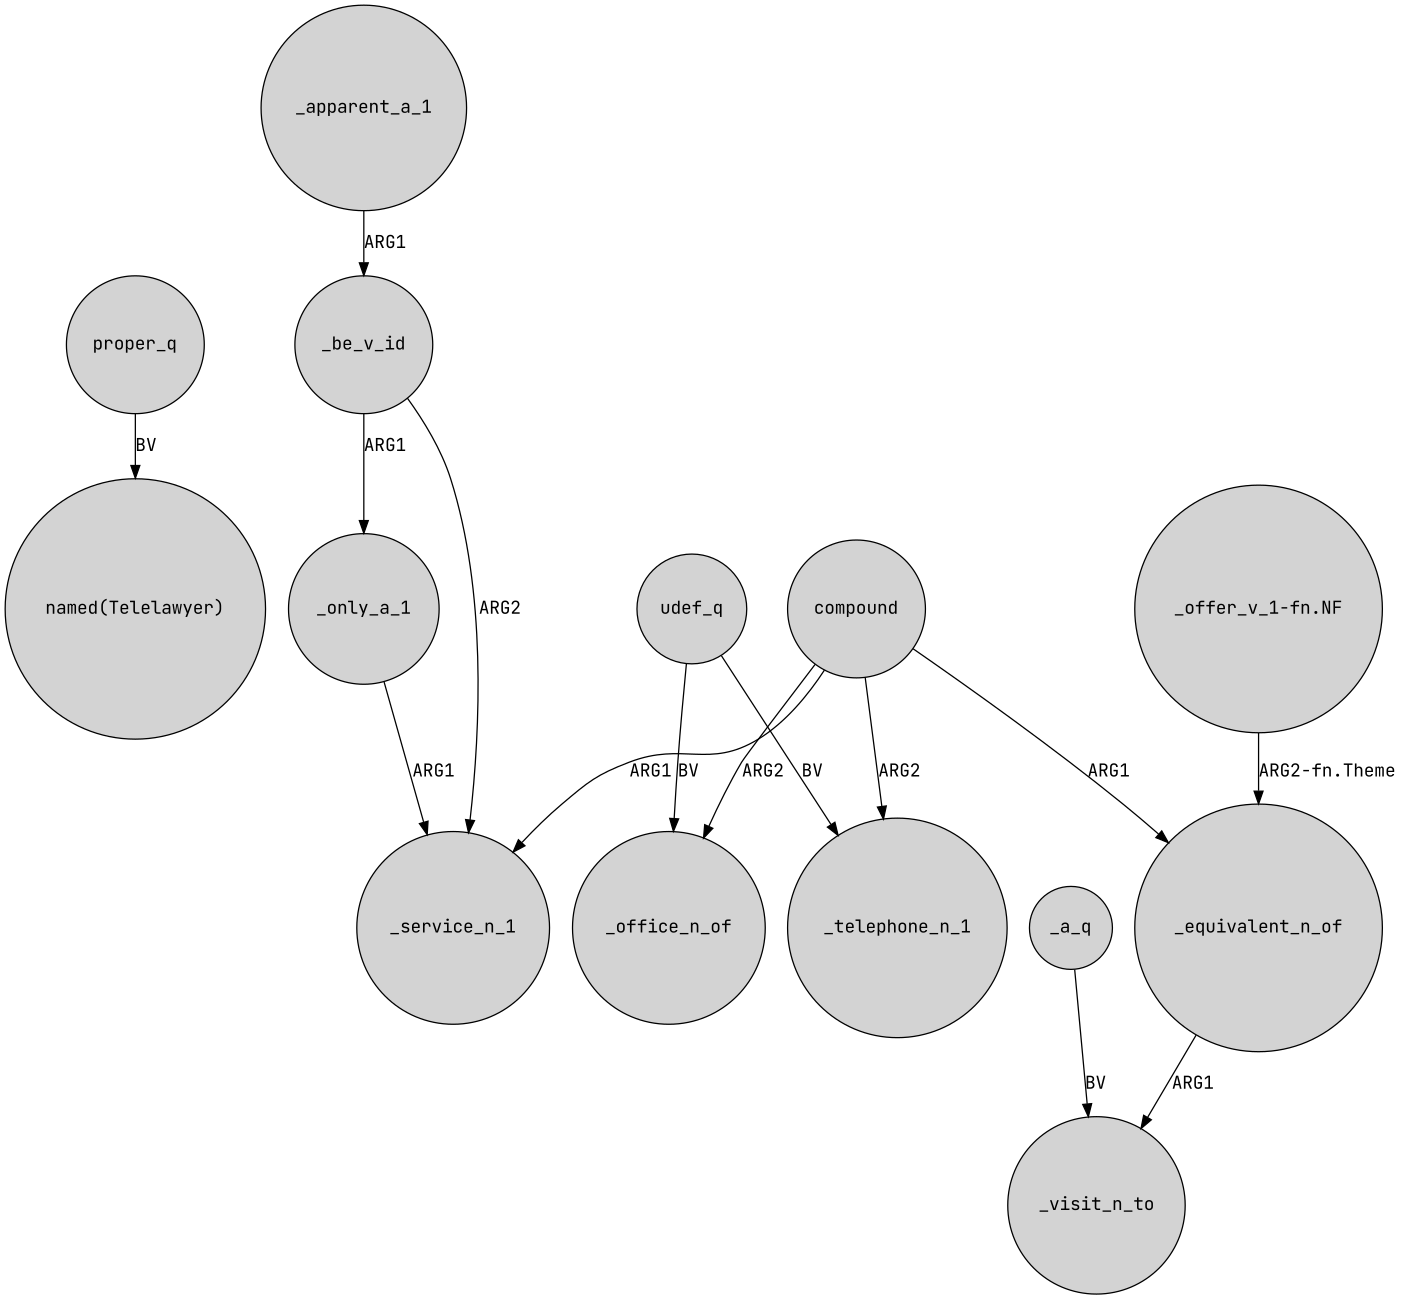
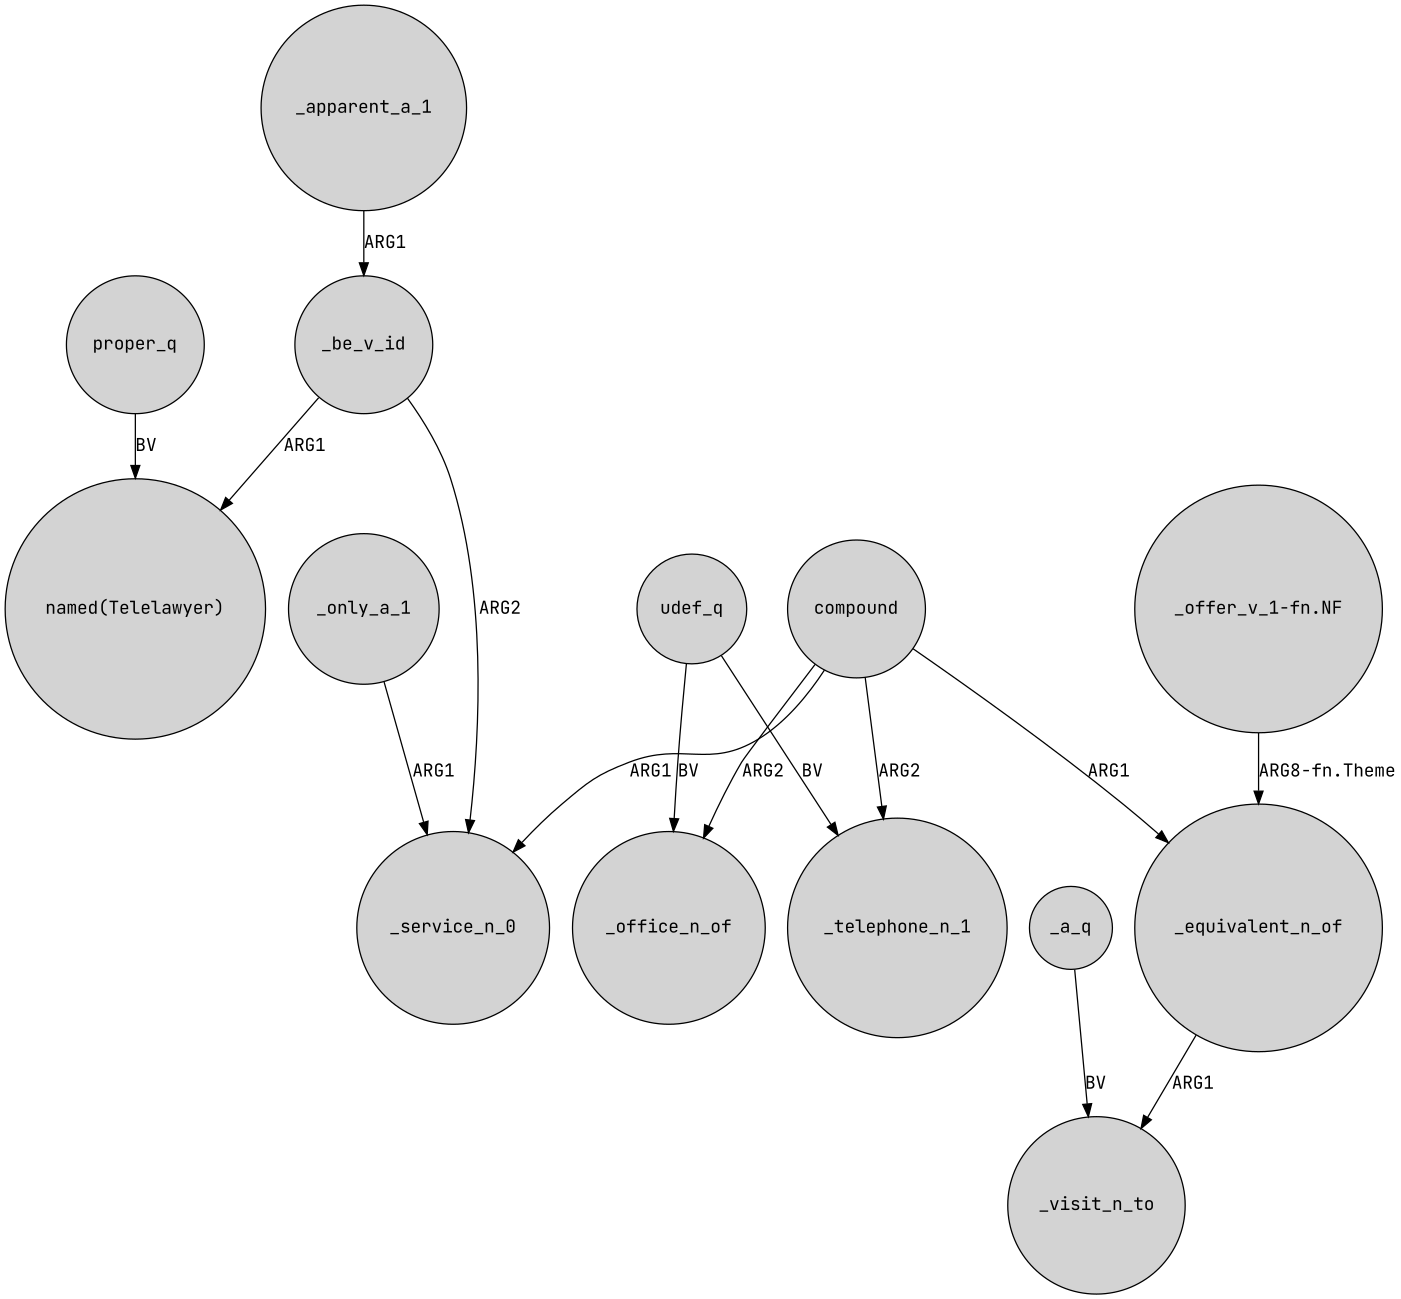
edge "_be_v_id" -> "_only_a_1": now "_be_v_id" -> "named(Telelawyer)"
edge "_offer_v_1-fn.NF" -> "_equivalent_n_of": label "ARG2-fn.Theme" -> "ARG8-fn.Theme"
node "_service_n_1": label "_service_n_1" -> "_service_n_0"
